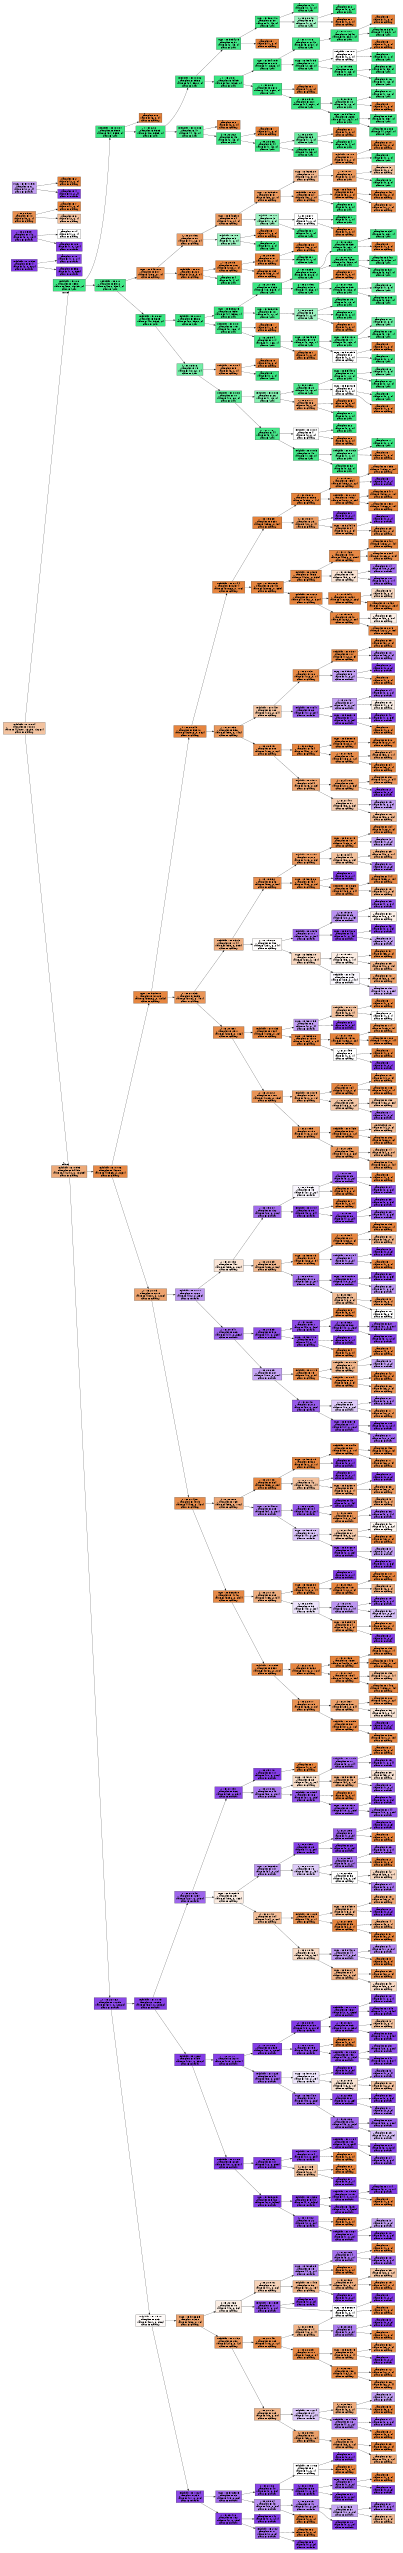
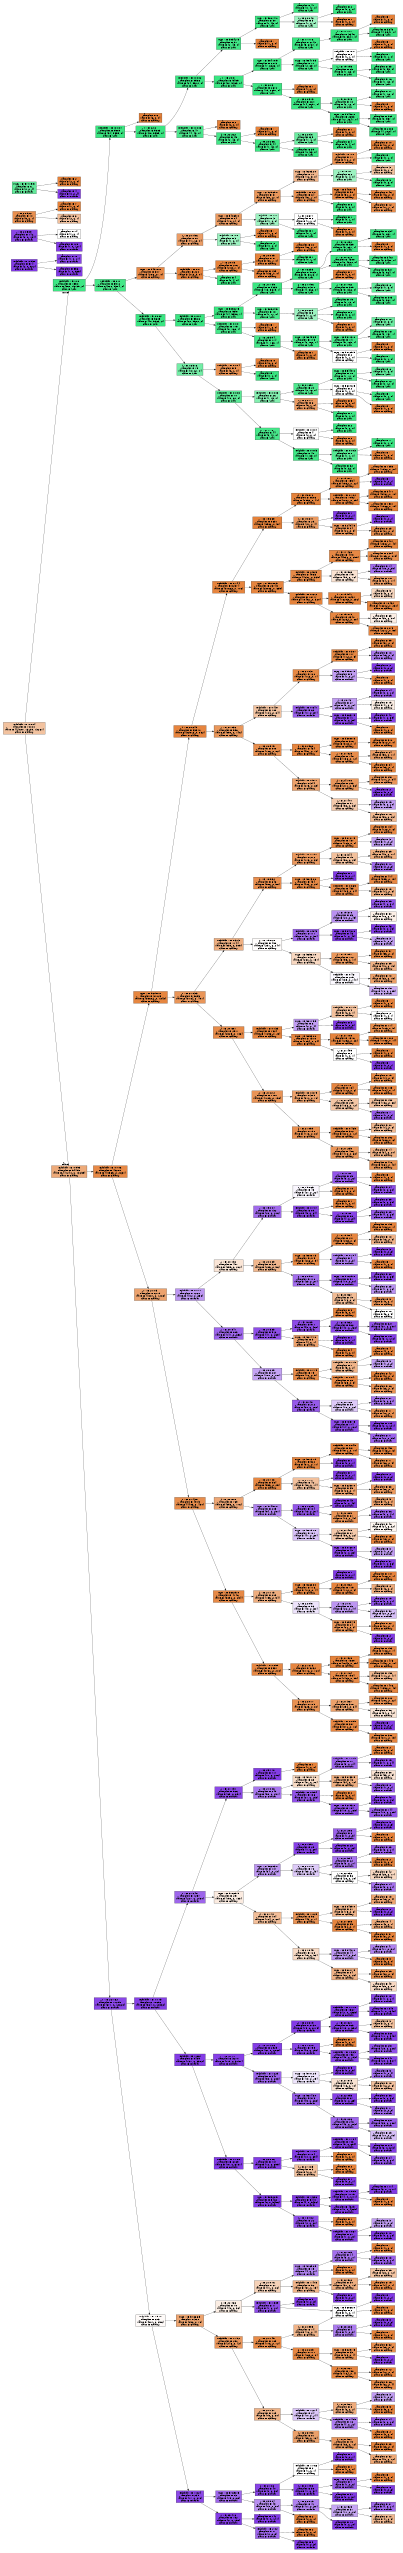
node "r <= 18.07 samples = 6 value = [2, 4, 0] class = Star": fillcolor #ea985c -> #9cf2c0
node "MJD <= 57719.5 samples = 6 value = [2, 0, 4] class = Quasar": fillcolor #c09cf2 -> #61ea9a
node "samples = 101 value = [84, 0, 17] class = Galaxy": fillcolor #975cea -> #ea9a61
node "i <= 19.857 samples = 112 value = [95, 0, 17] class = Galaxy": fillcolor #fbede3 -> #ea985c
node "redshift = 20 value = [14, 0, 6] class = Galaxy": label "redshift = 20 value = [14, 0, 6] class = Galaxy" -> "samples = 20 value = [14, 0, 6] class = Galaxy"
node "MJD <= 52747.0 samples = 5 value = [4, 0, 1] class = Galaxy": fillcolor #8742e6 -> #eca06a
